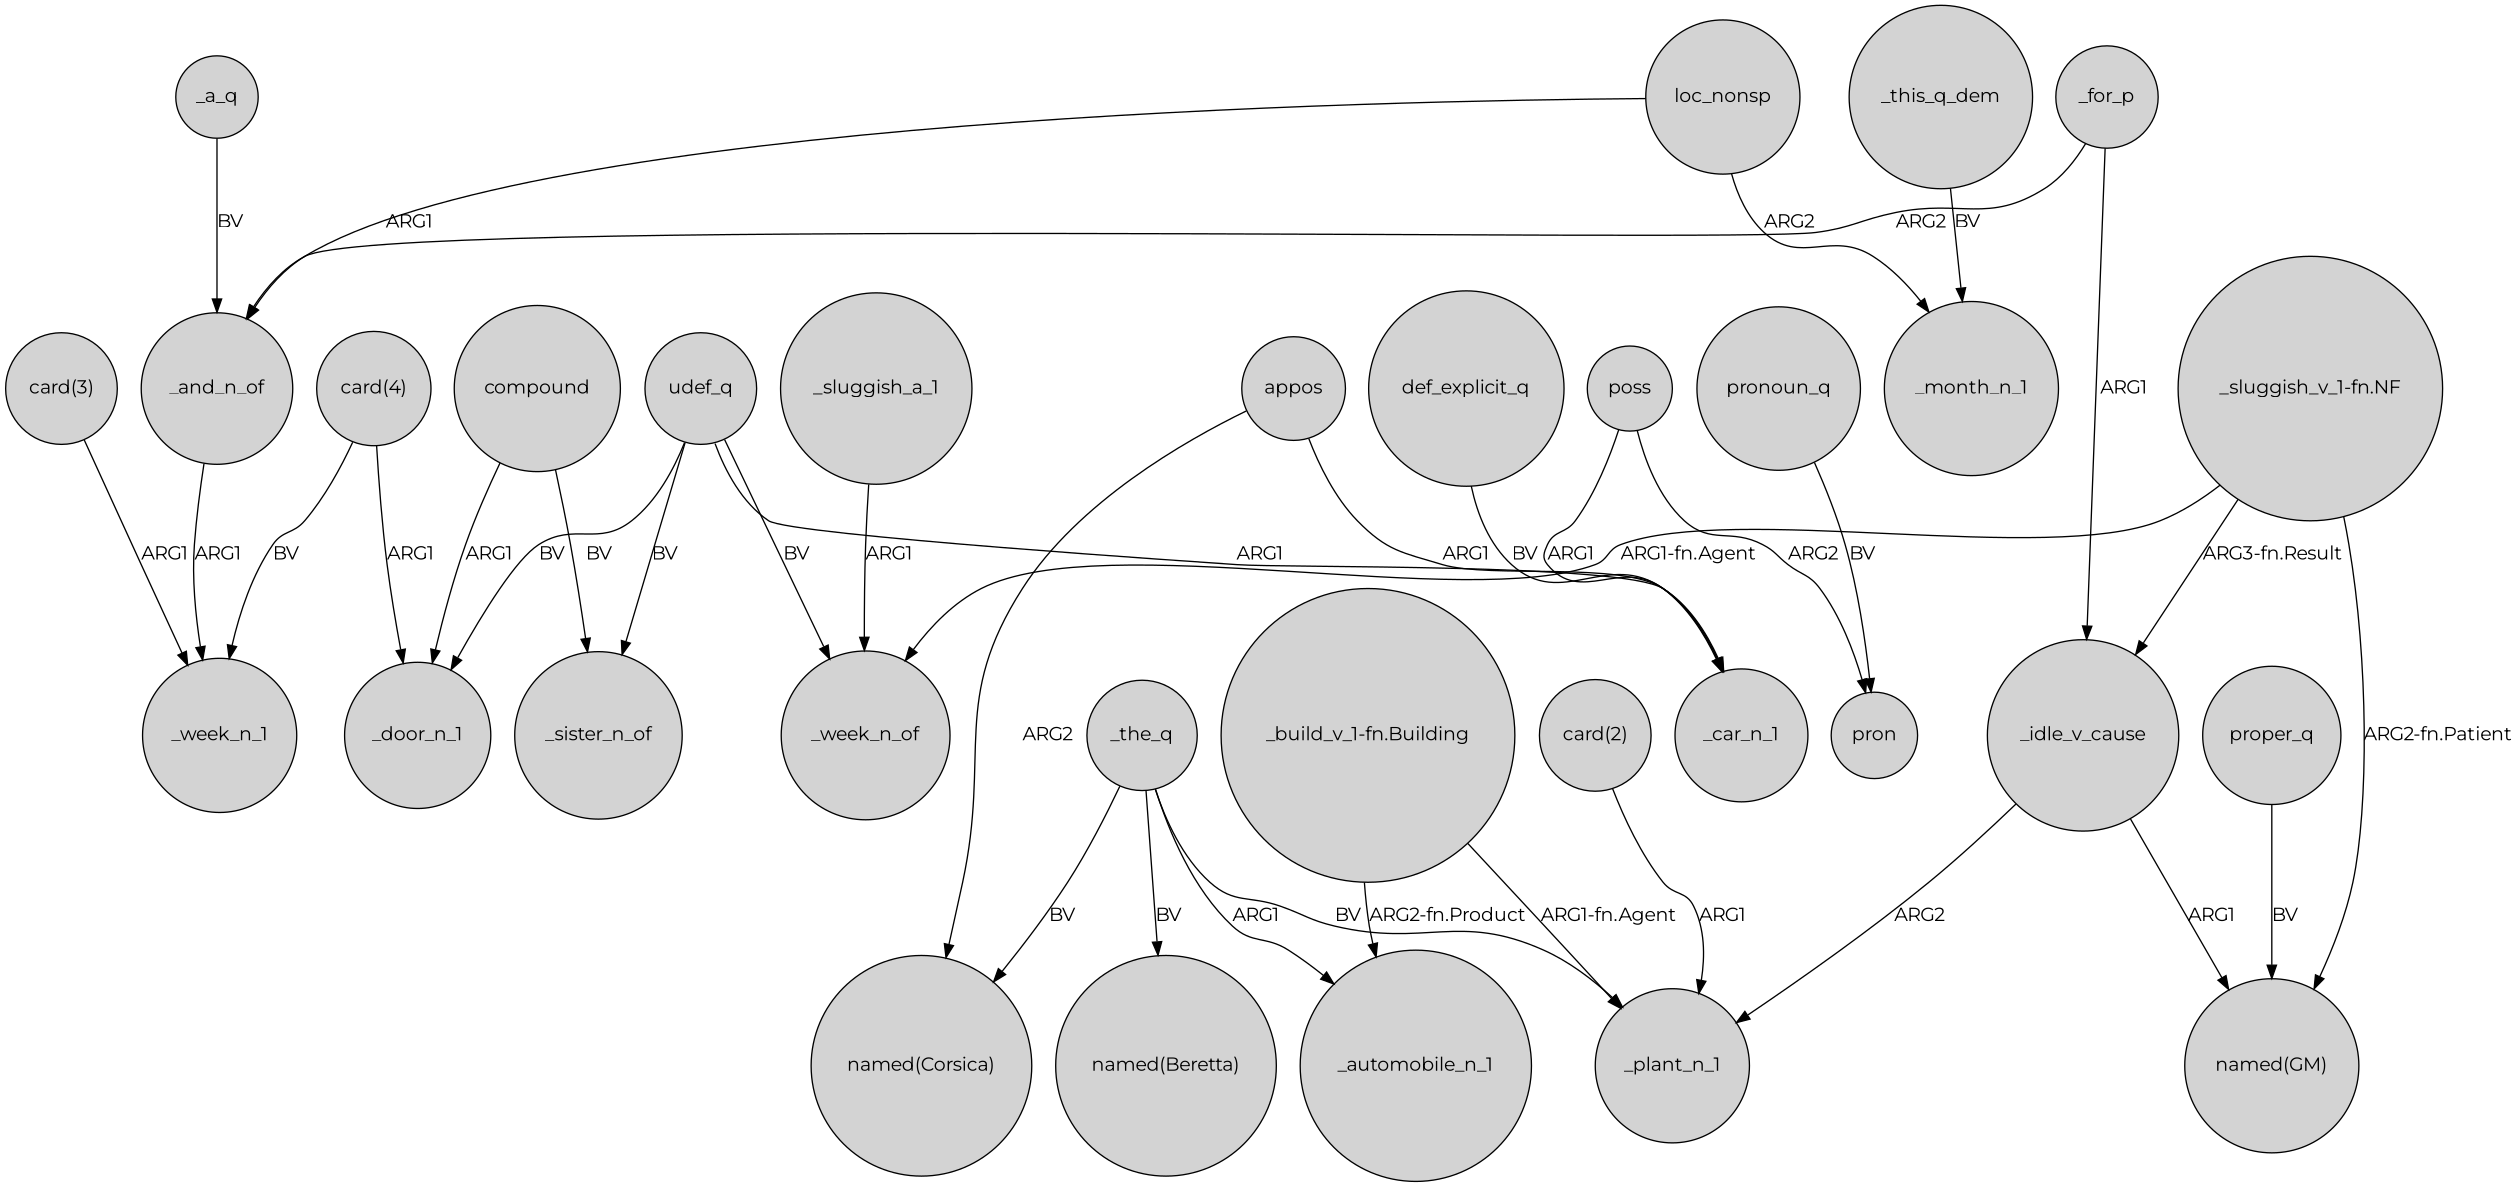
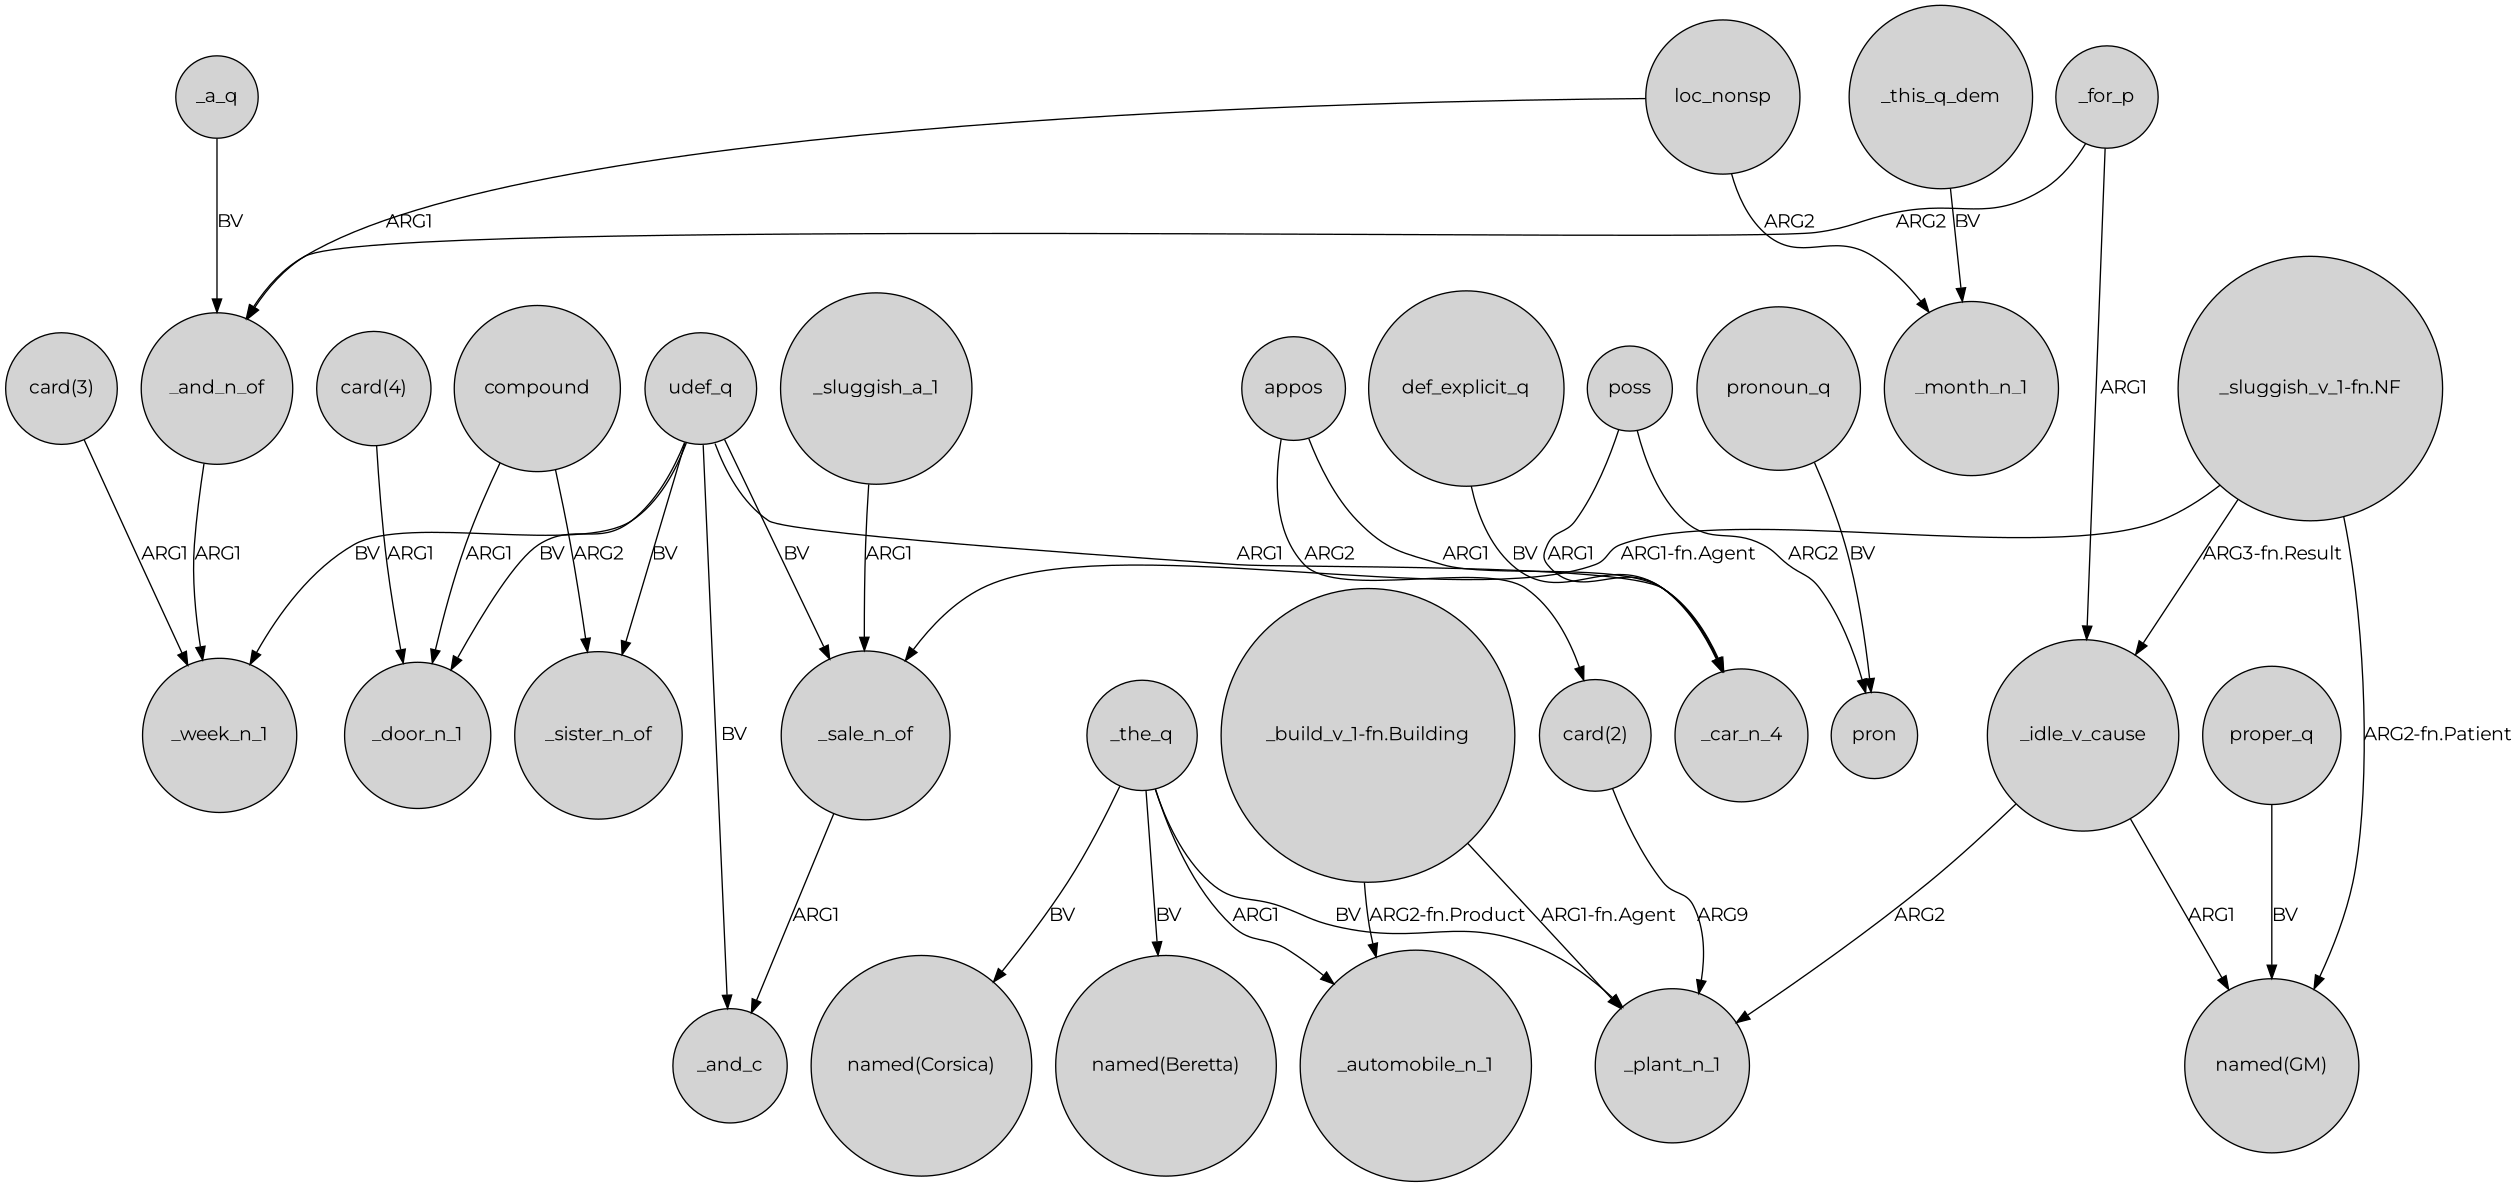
edge "card(4)" -> "_week_n_1": now "udef_q" -> "_week_n_1"
edge "compound" -> "_sister_n_of": label "BV" -> "ARG2"
edge "appos" -> "named(Corsica)": now "appos" -> "card(2)"
node "_week_n_of": label "_week_n_of" -> "_sale_n_of"
node "_car_n_1": label "_car_n_1" -> "_car_n_4"
edge "card(2)" -> "_plant_n_1": label "ARG1" -> "ARG9"
node "_and_c": added
